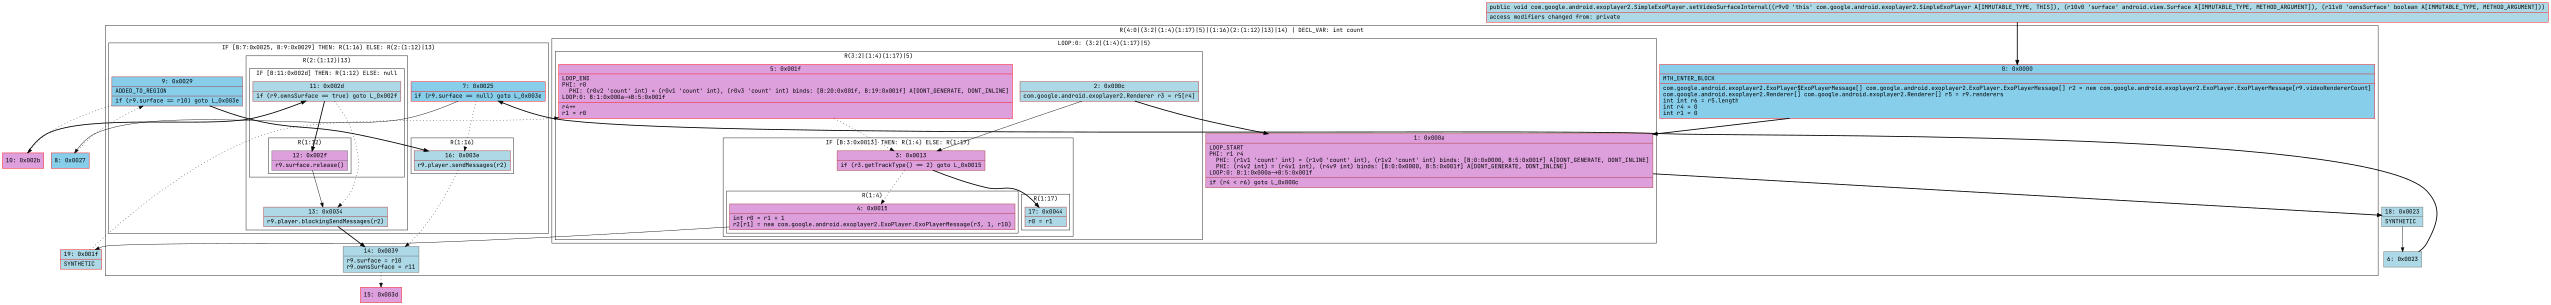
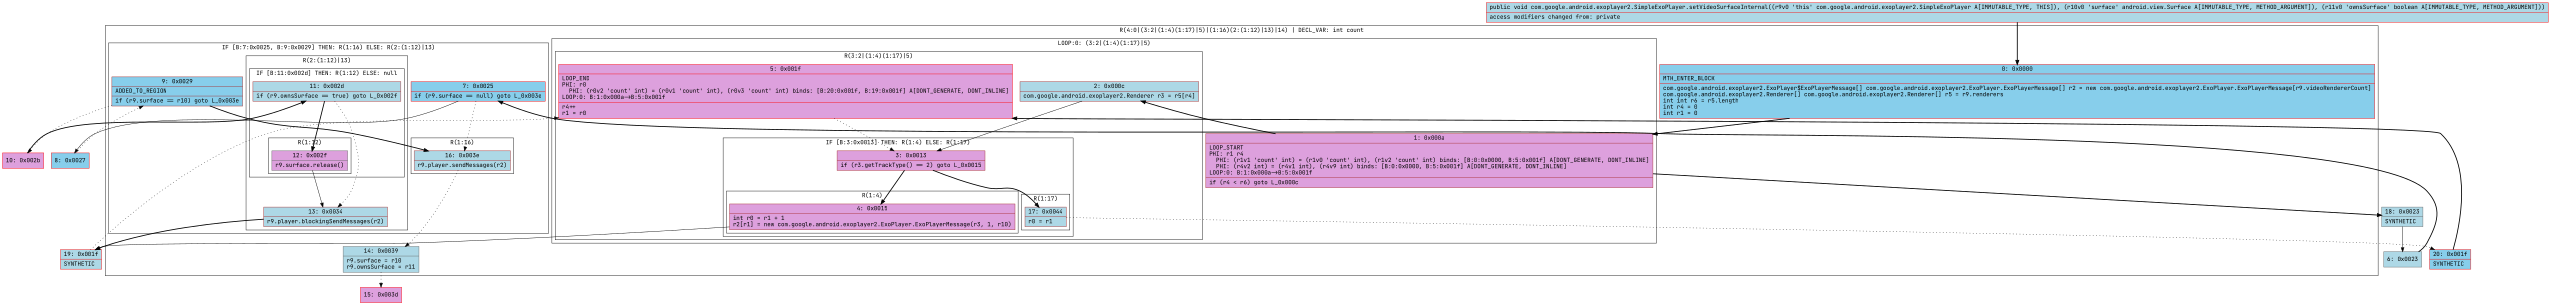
edge "2: 0x000c" -> "1: 0x000a": reversed
edge "3: 0x0013" -> "4: 0x0015": style dotted -> bold
edge "13: 0x0034" -> "14: 0x0039": now "13: 0x0034" -> "19: 0x001f"
node "20: 0x001f": added
